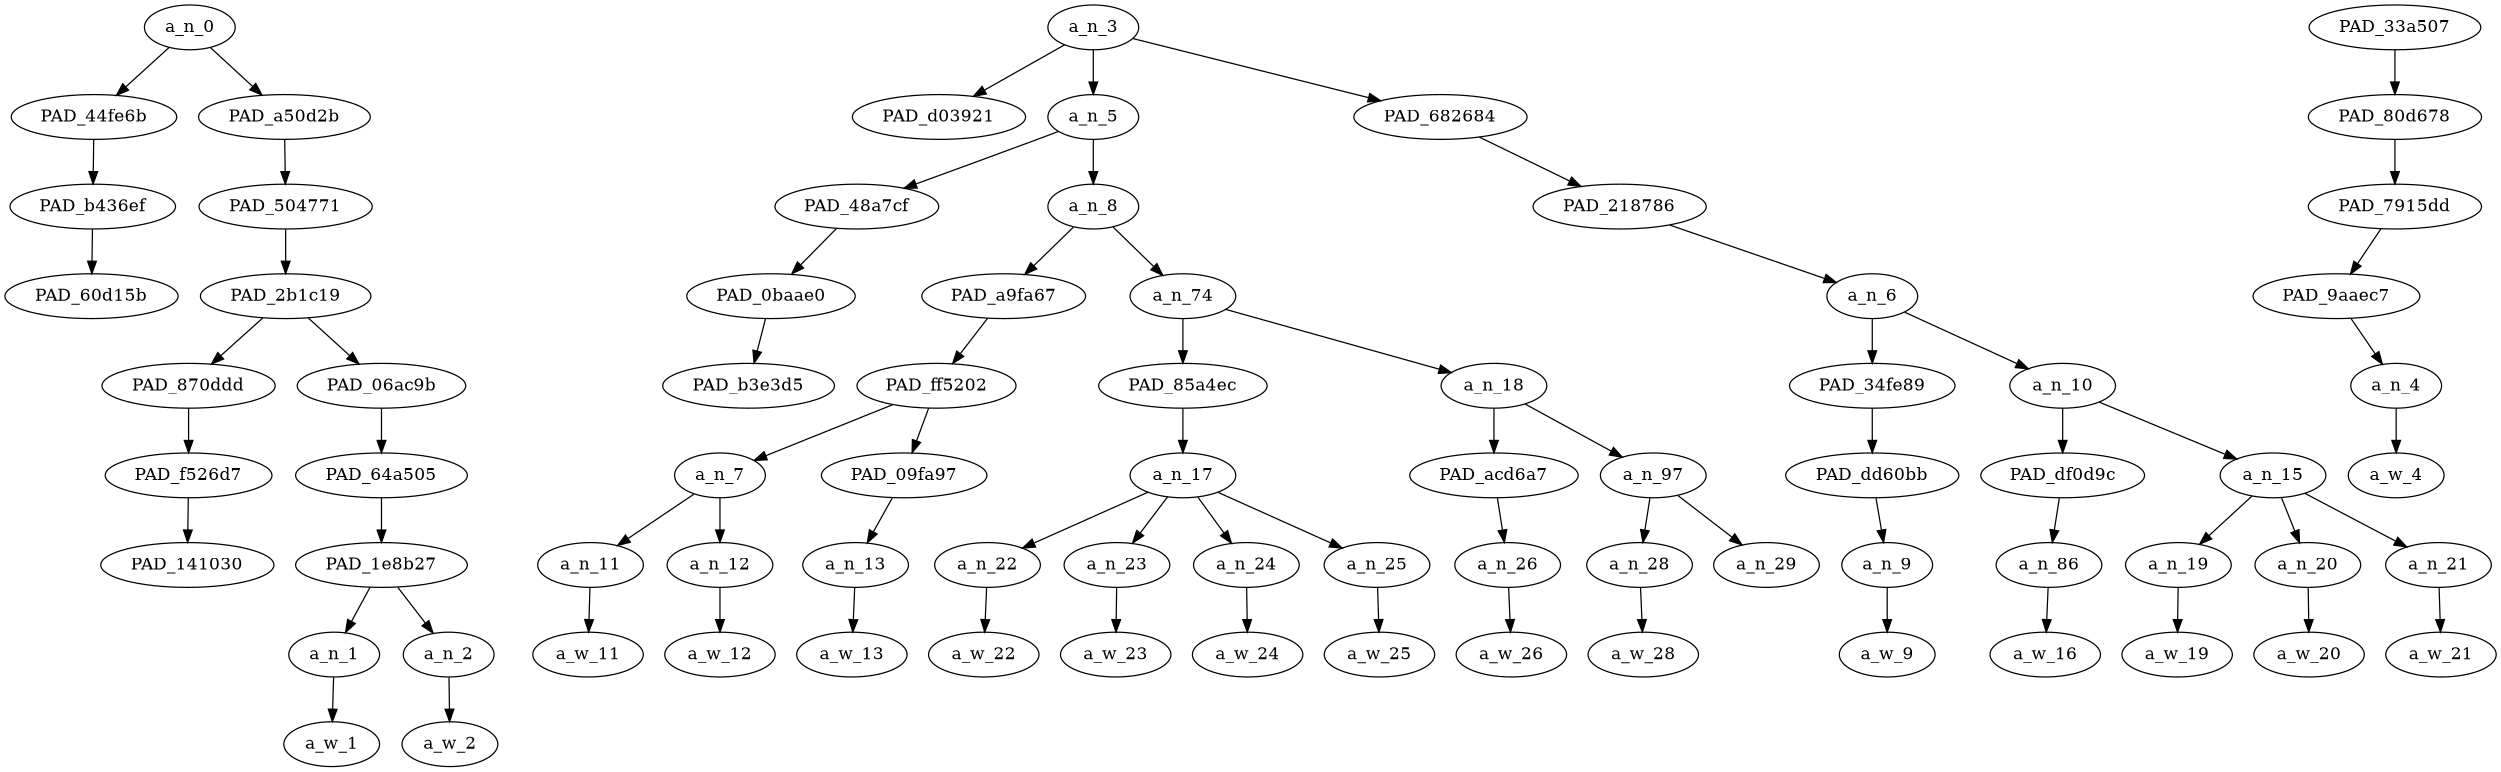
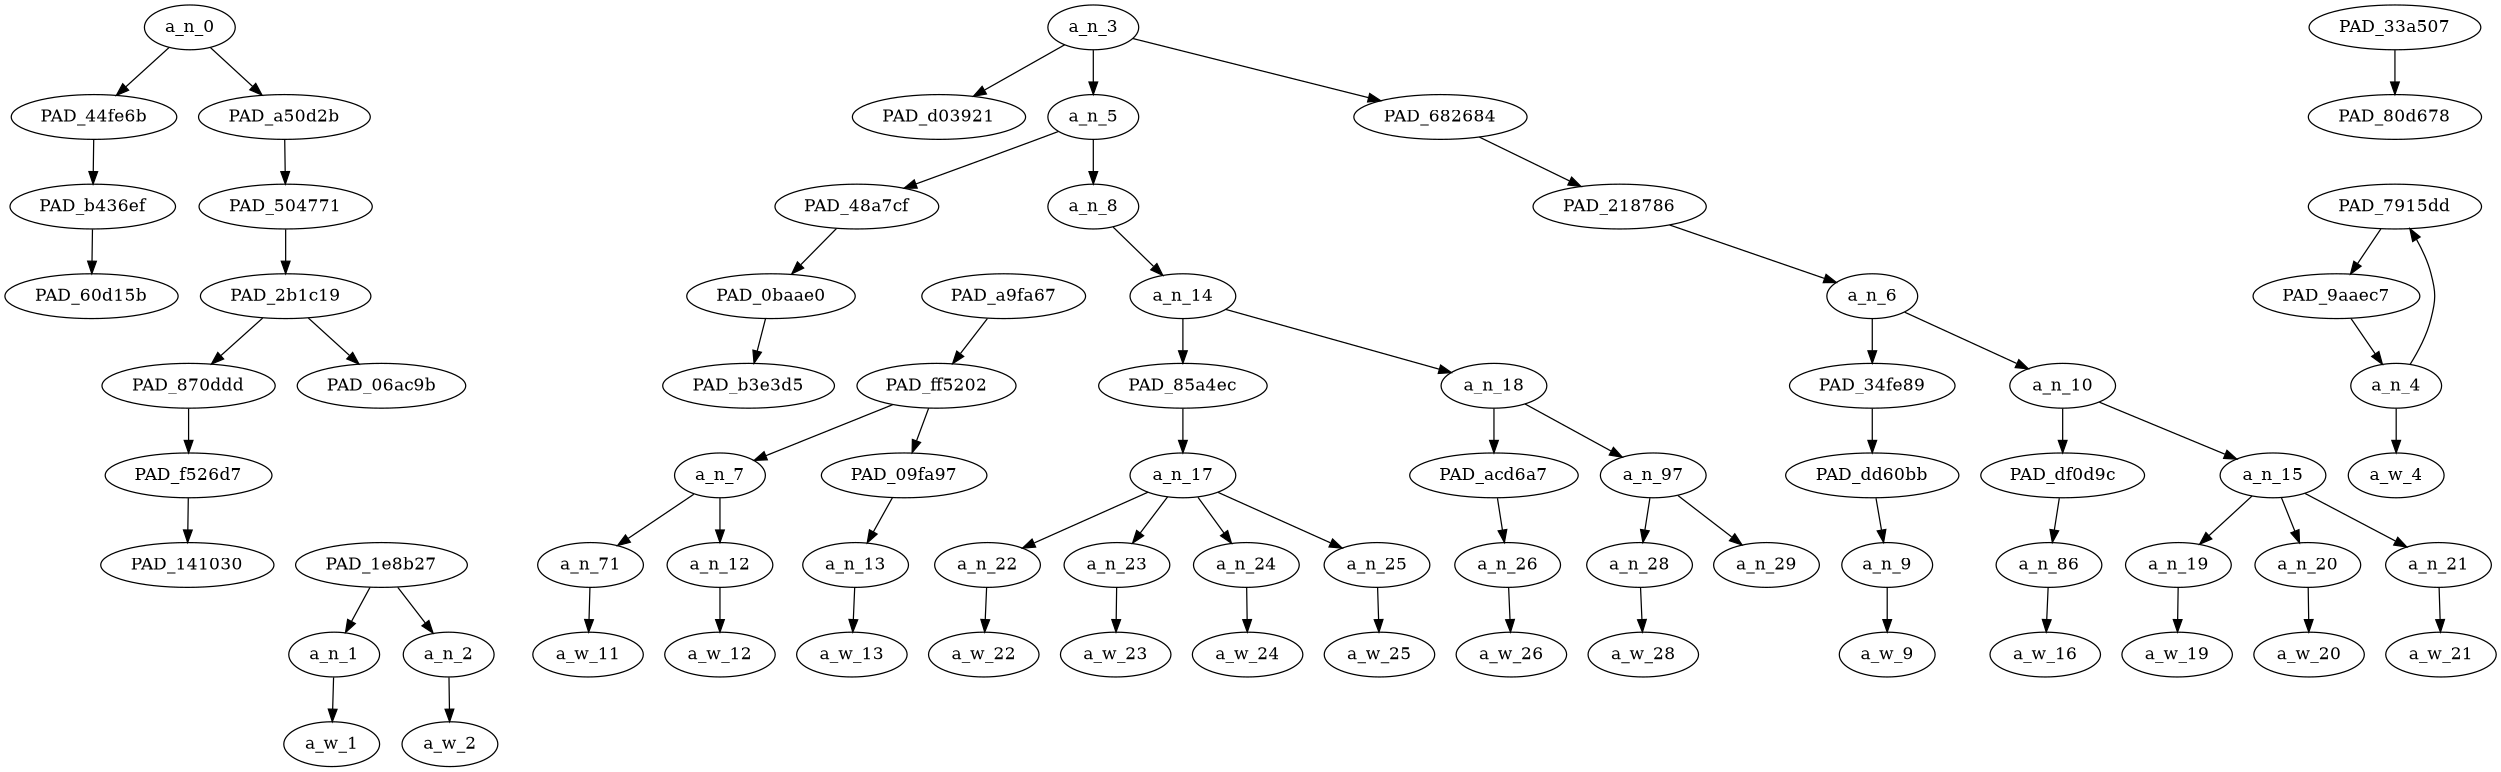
edge "PAD_80d678" -> "PAD_7915dd": now "a_n_4" -> "PAD_7915dd"
edge "a_n_8" -> "PAD_a9fa67": removed
node "a_n_74": label "a_n_74" -> "a_n_14"
node "PAD_64a505": removed
node "a_n_11": label "a_n_11" -> "a_n_71"
